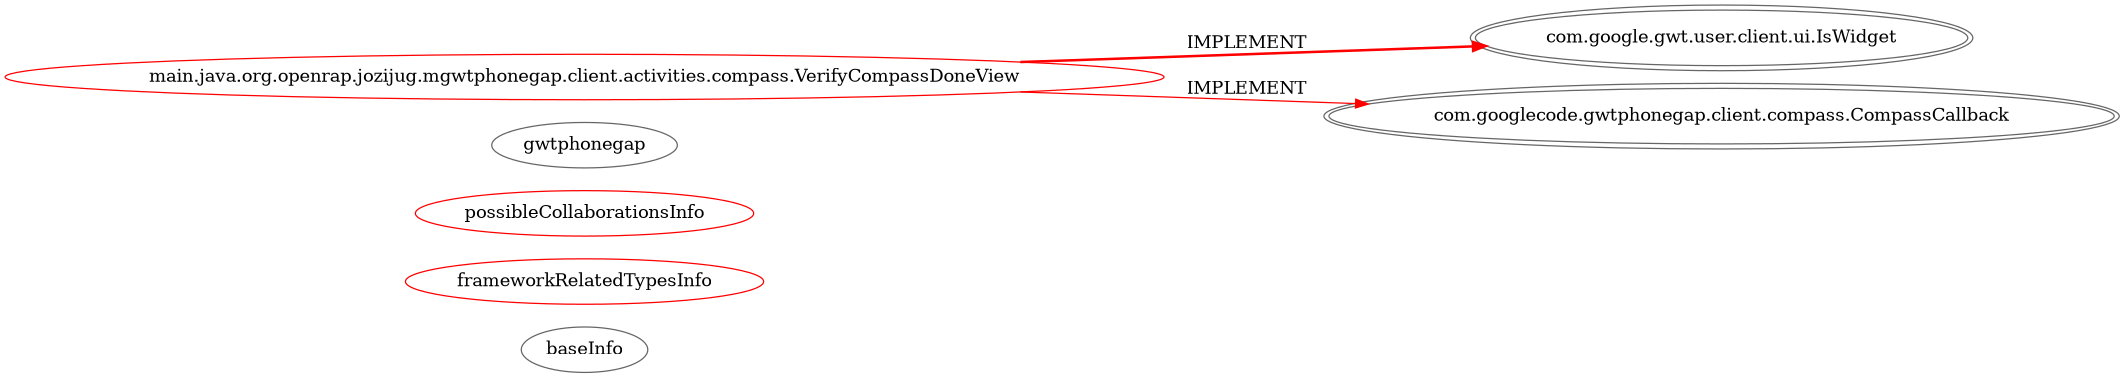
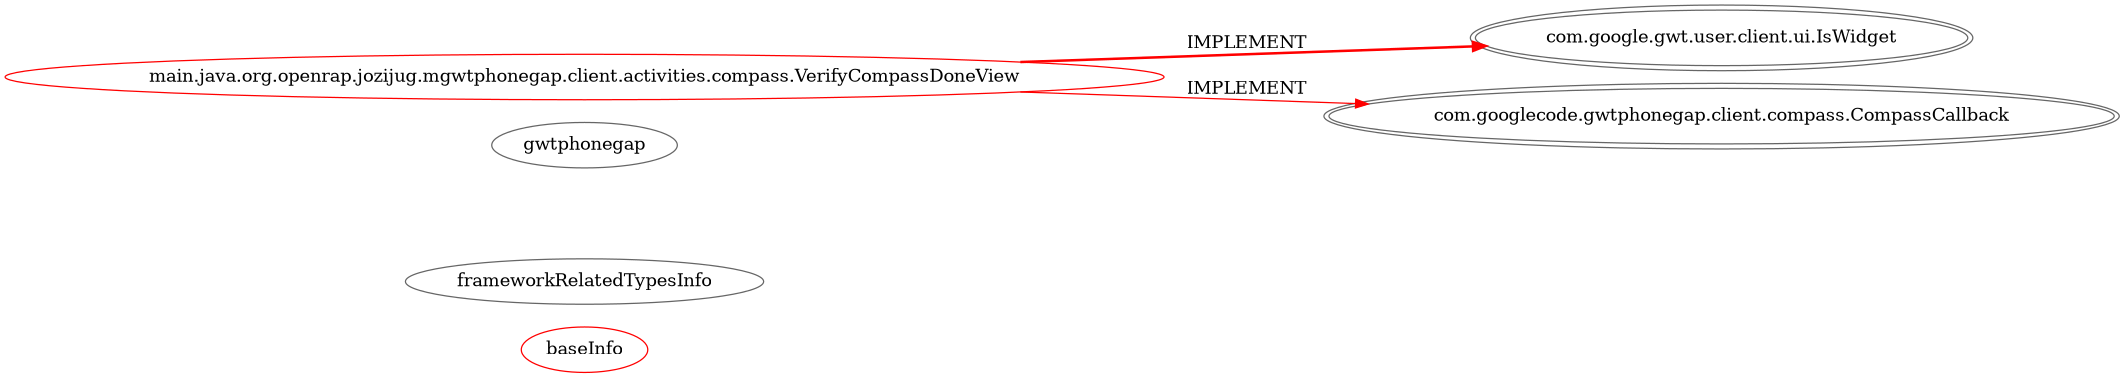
node "possibleCollaborationsInfo": removed
node "frameworkRelatedTypesInfo": color red -> gray40
node "baseInfo": color gray40 -> red
